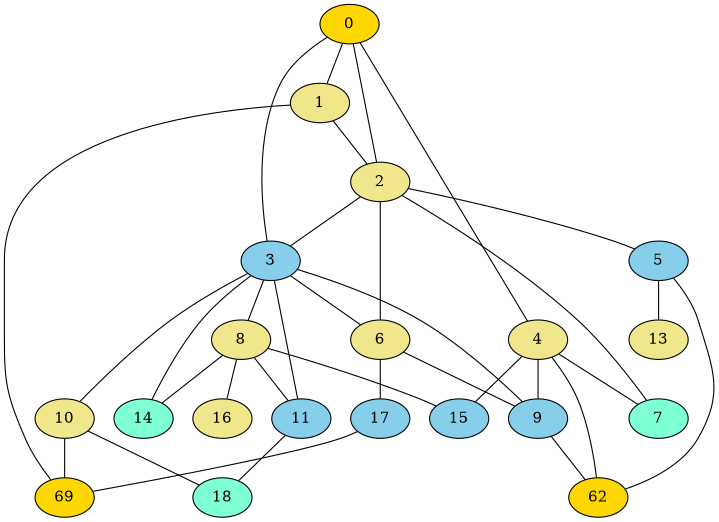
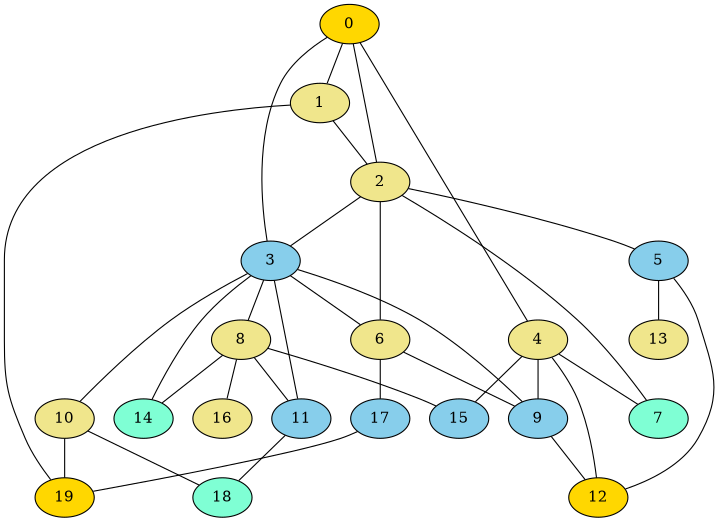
node "69": label "69" -> "19"
node "62": label "62" -> "12"
